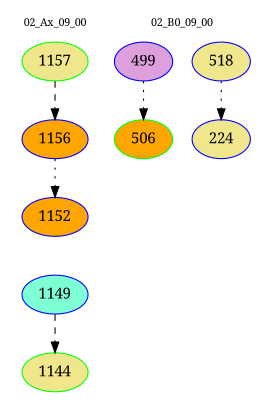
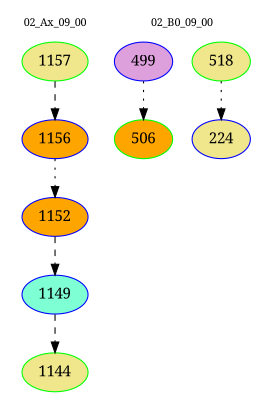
node "518": color blue -> green
edge "1152" -> "1149": added
